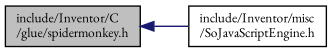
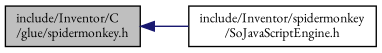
node "include/Inventor/misc /SoJavaScriptEngine.h": label "include/Inventor/misc /SoJavaScriptEngine.h" -> "include/Inventor/spidermonkey /SoJavaScriptEngine.h"
